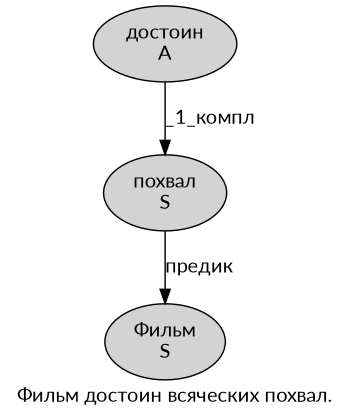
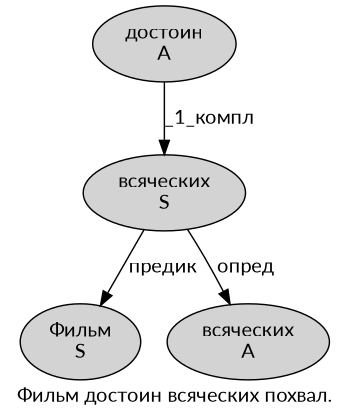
node "похвал S": label "похвал S" -> "всяческих S"
node "всяческих A": added
